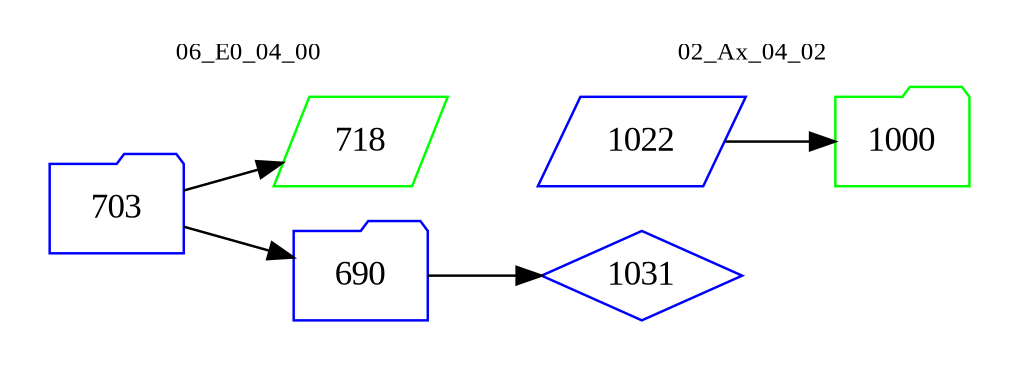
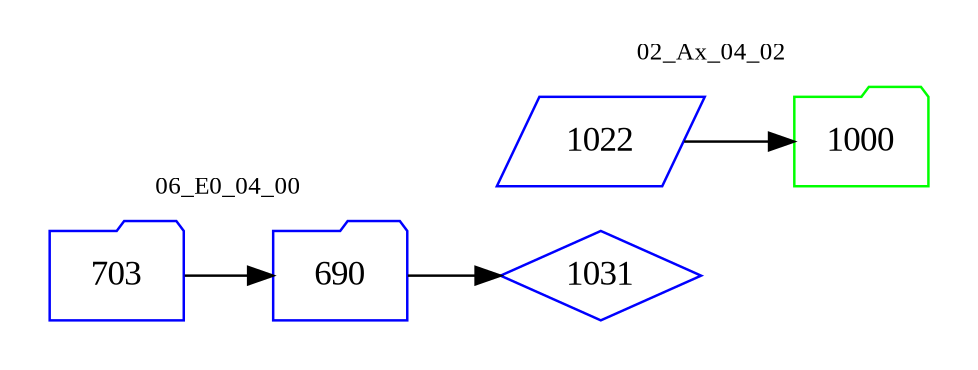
node "718": removed
